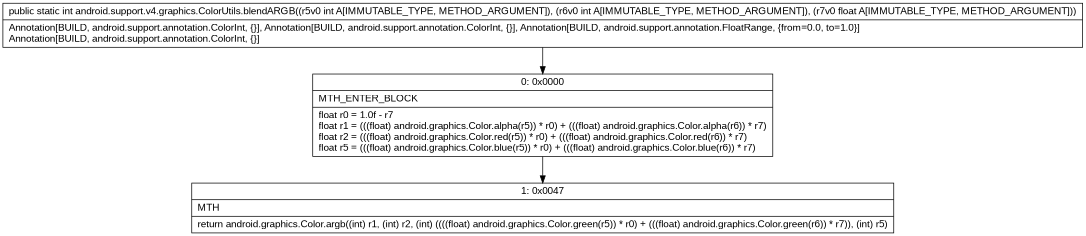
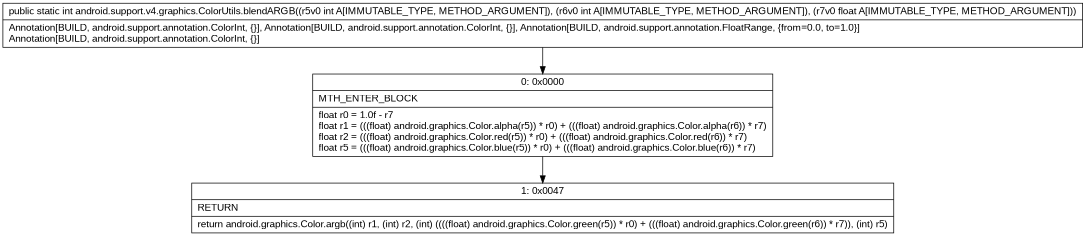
node "1: 0x0047": text "MTH" -> "RETURN"
